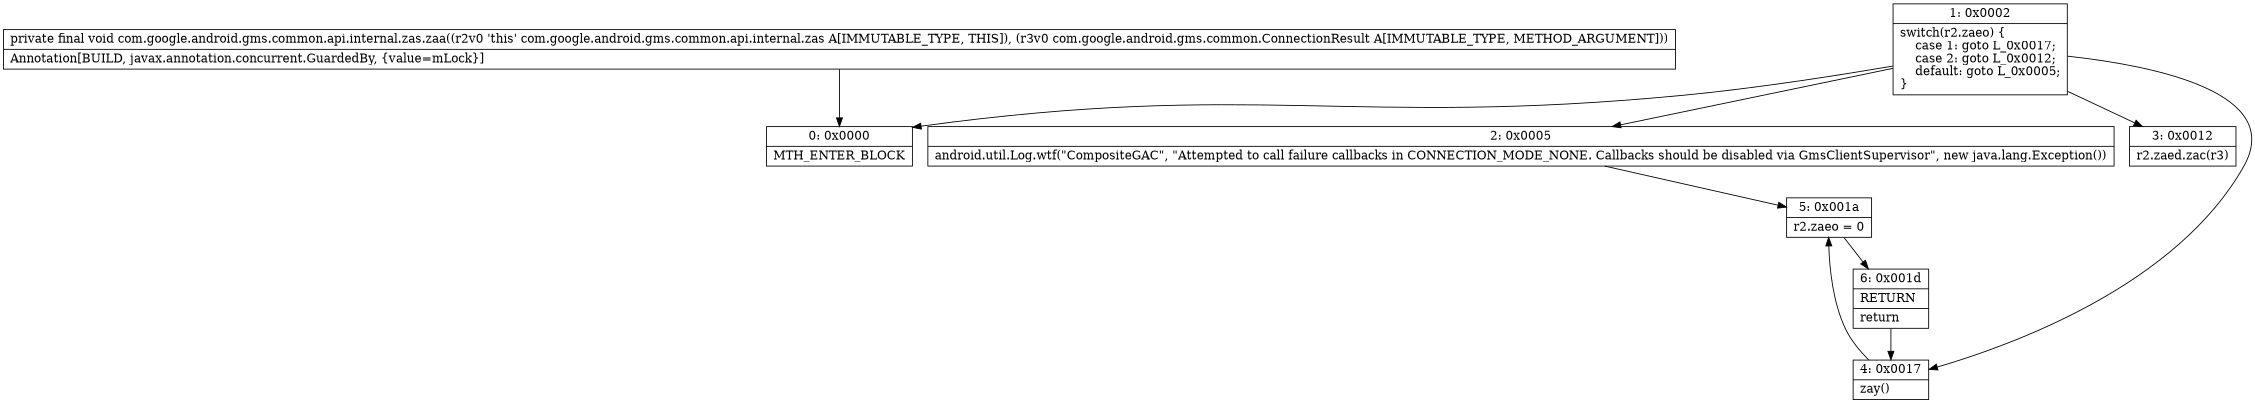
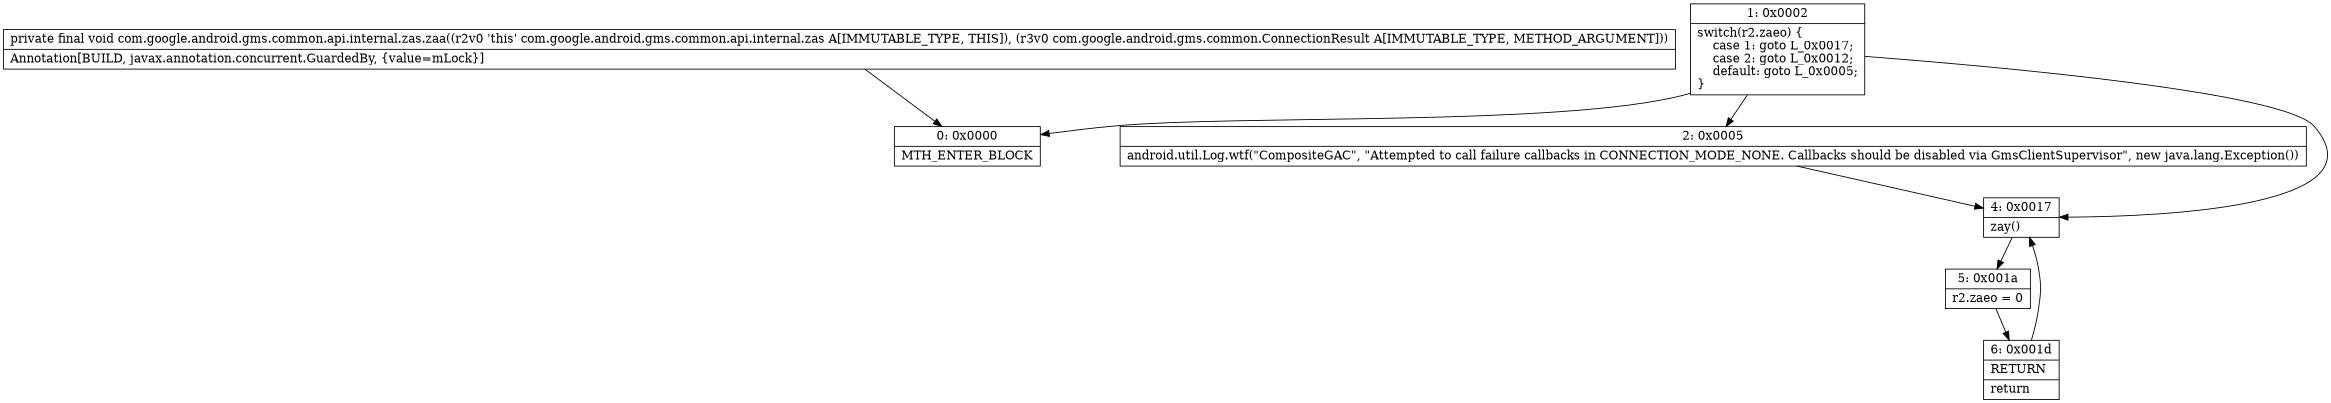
node "3: 0x0012": removed
edge "2: 0x0005" -> "5: 0x001a": now "2: 0x0005" -> "4: 0x0017"
